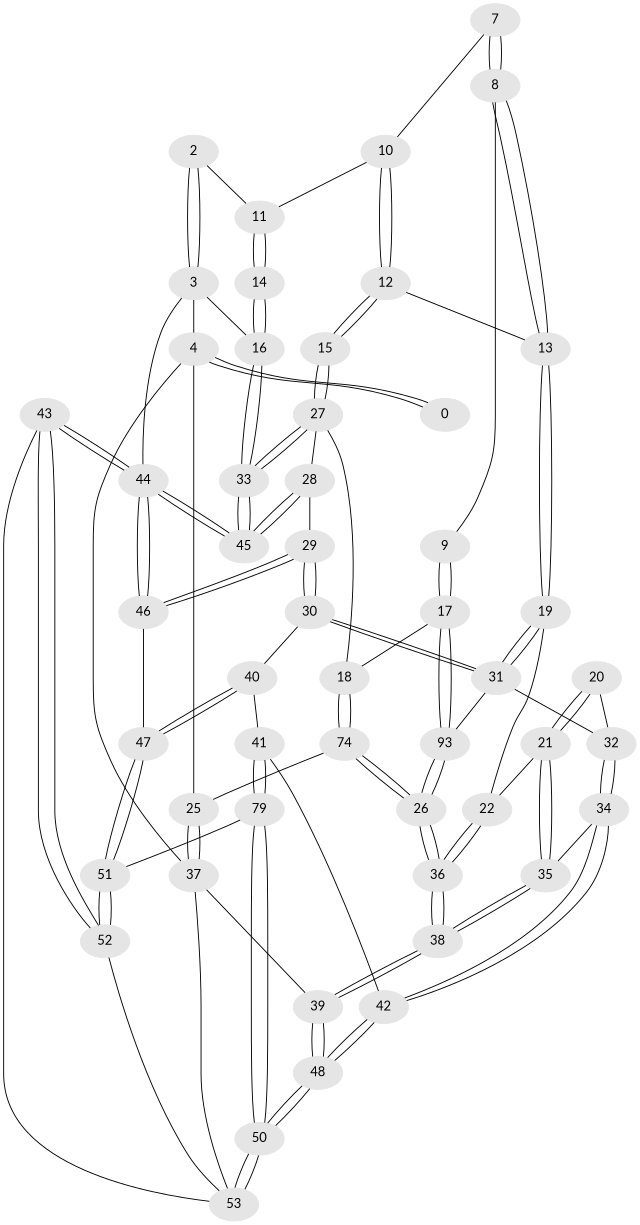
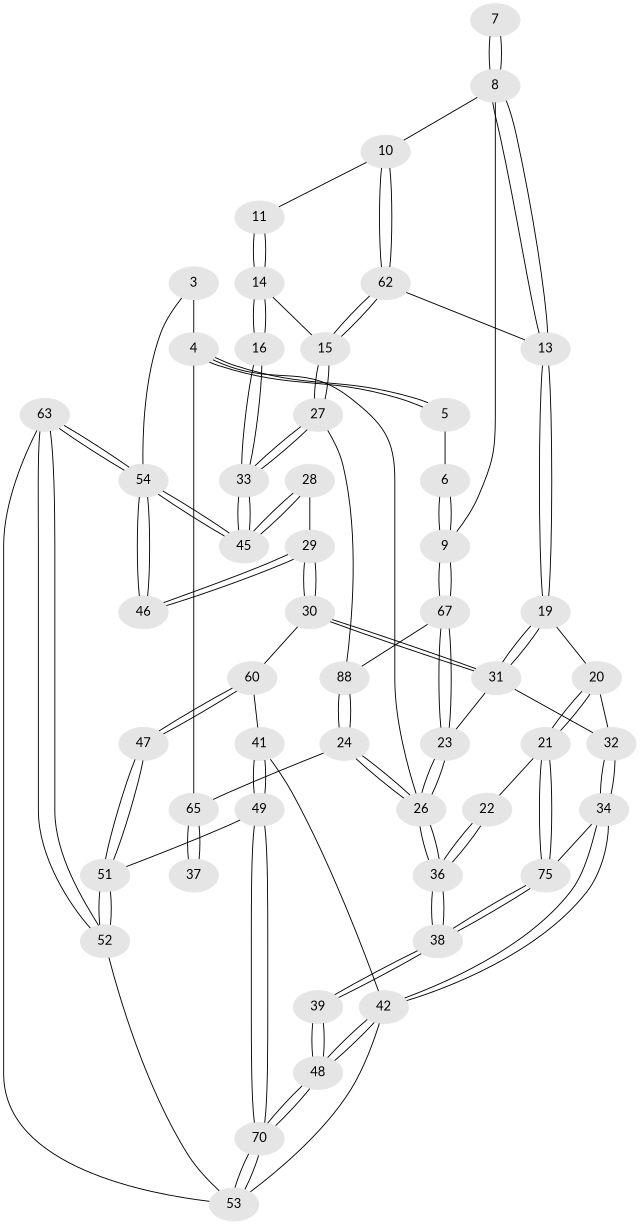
edge "7" -- "10": now "8" -- "10"
node "2": removed
node "12": label "12" -> "62"
edge "3" -- "16": removed
edge "14" -- "15": added
node "43": label "43" -> "63"
node "0": label "0" -> "5"
edge "27" -- "28": removed
node "44": label "44" -> "54"
node "6": added
edge "4" -- "37": now "4" -- "26"
node "17": label "17" -> "67"
edge "46" -- "47": removed
node "40": label "40" -> "60"
node "18": label "18" -> "88"
edge "19" -- "22": now "19" -- "20"
node "74": label "74" -> "24"
node "93": label "93" -> "23"
node "25": label "25" -> "65"
node "79": label "79" -> "49"
node "35": label "35" -> "75"
edge "37" -- "39": removed
edge "37" -- "53": now "42" -- "53"
node "50": label "50" -> "70"
